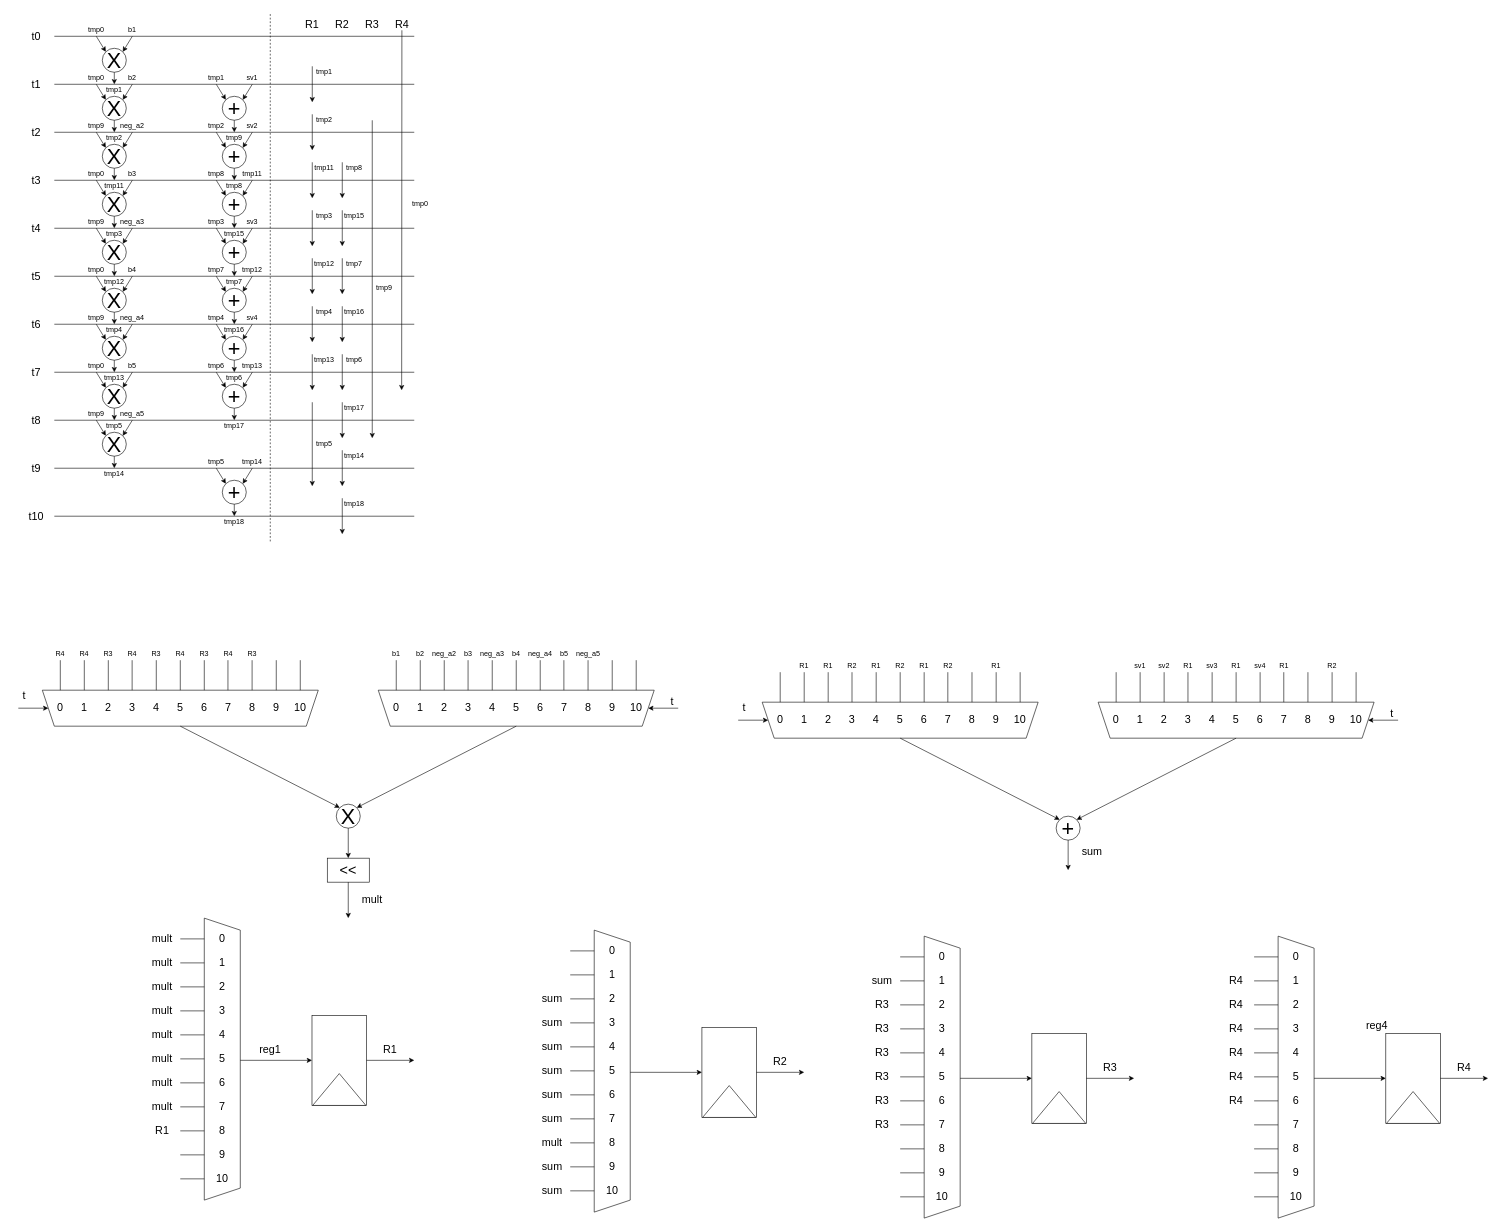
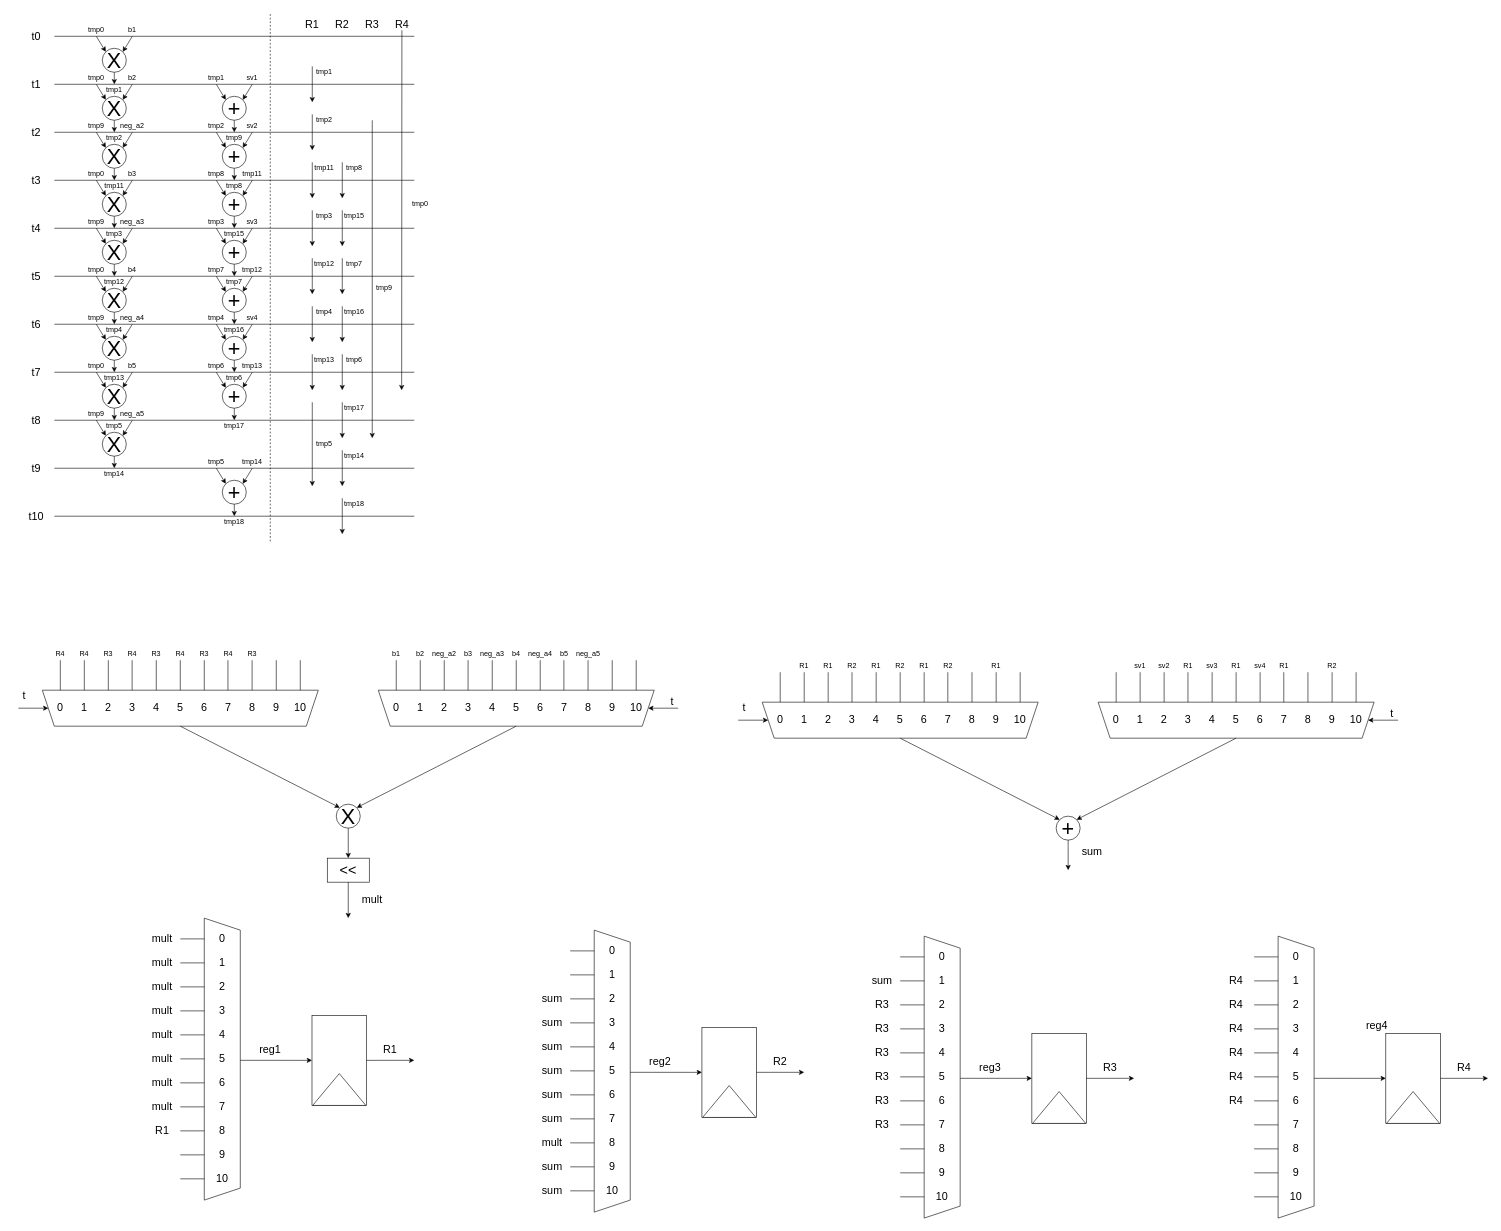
node "reg2": added
node "reg3": added
